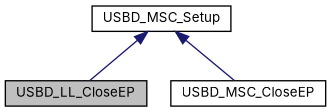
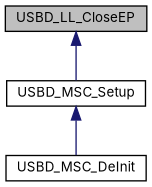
edge "USBD_LL_CloseEP" -> "USBD_MSC_Setup": reversed
node "USBD_MSC_CloseEP": label "USBD_MSC_CloseEP" -> "USBD_MSC_DeInit"
